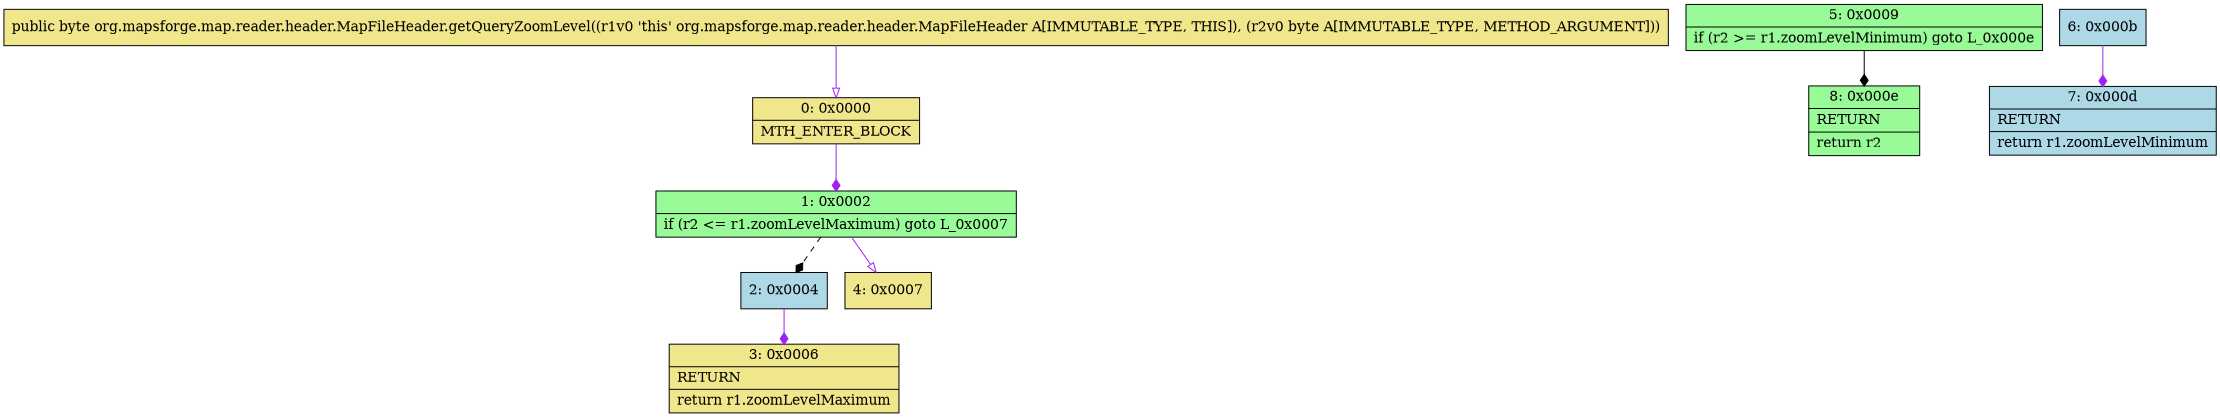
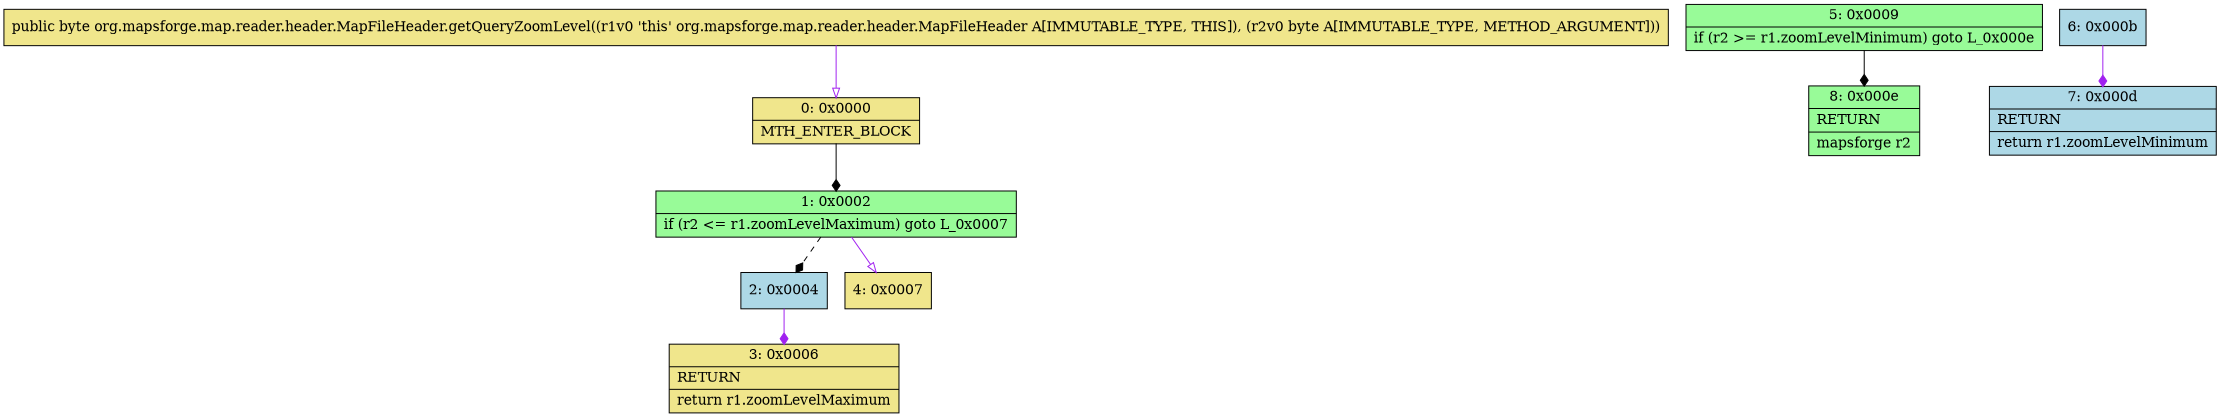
node "8: 0x000e": text "return r2" -> "mapsforge r2"
edge "0: 0x0000" -> "1: 0x0002": color purple -> black
